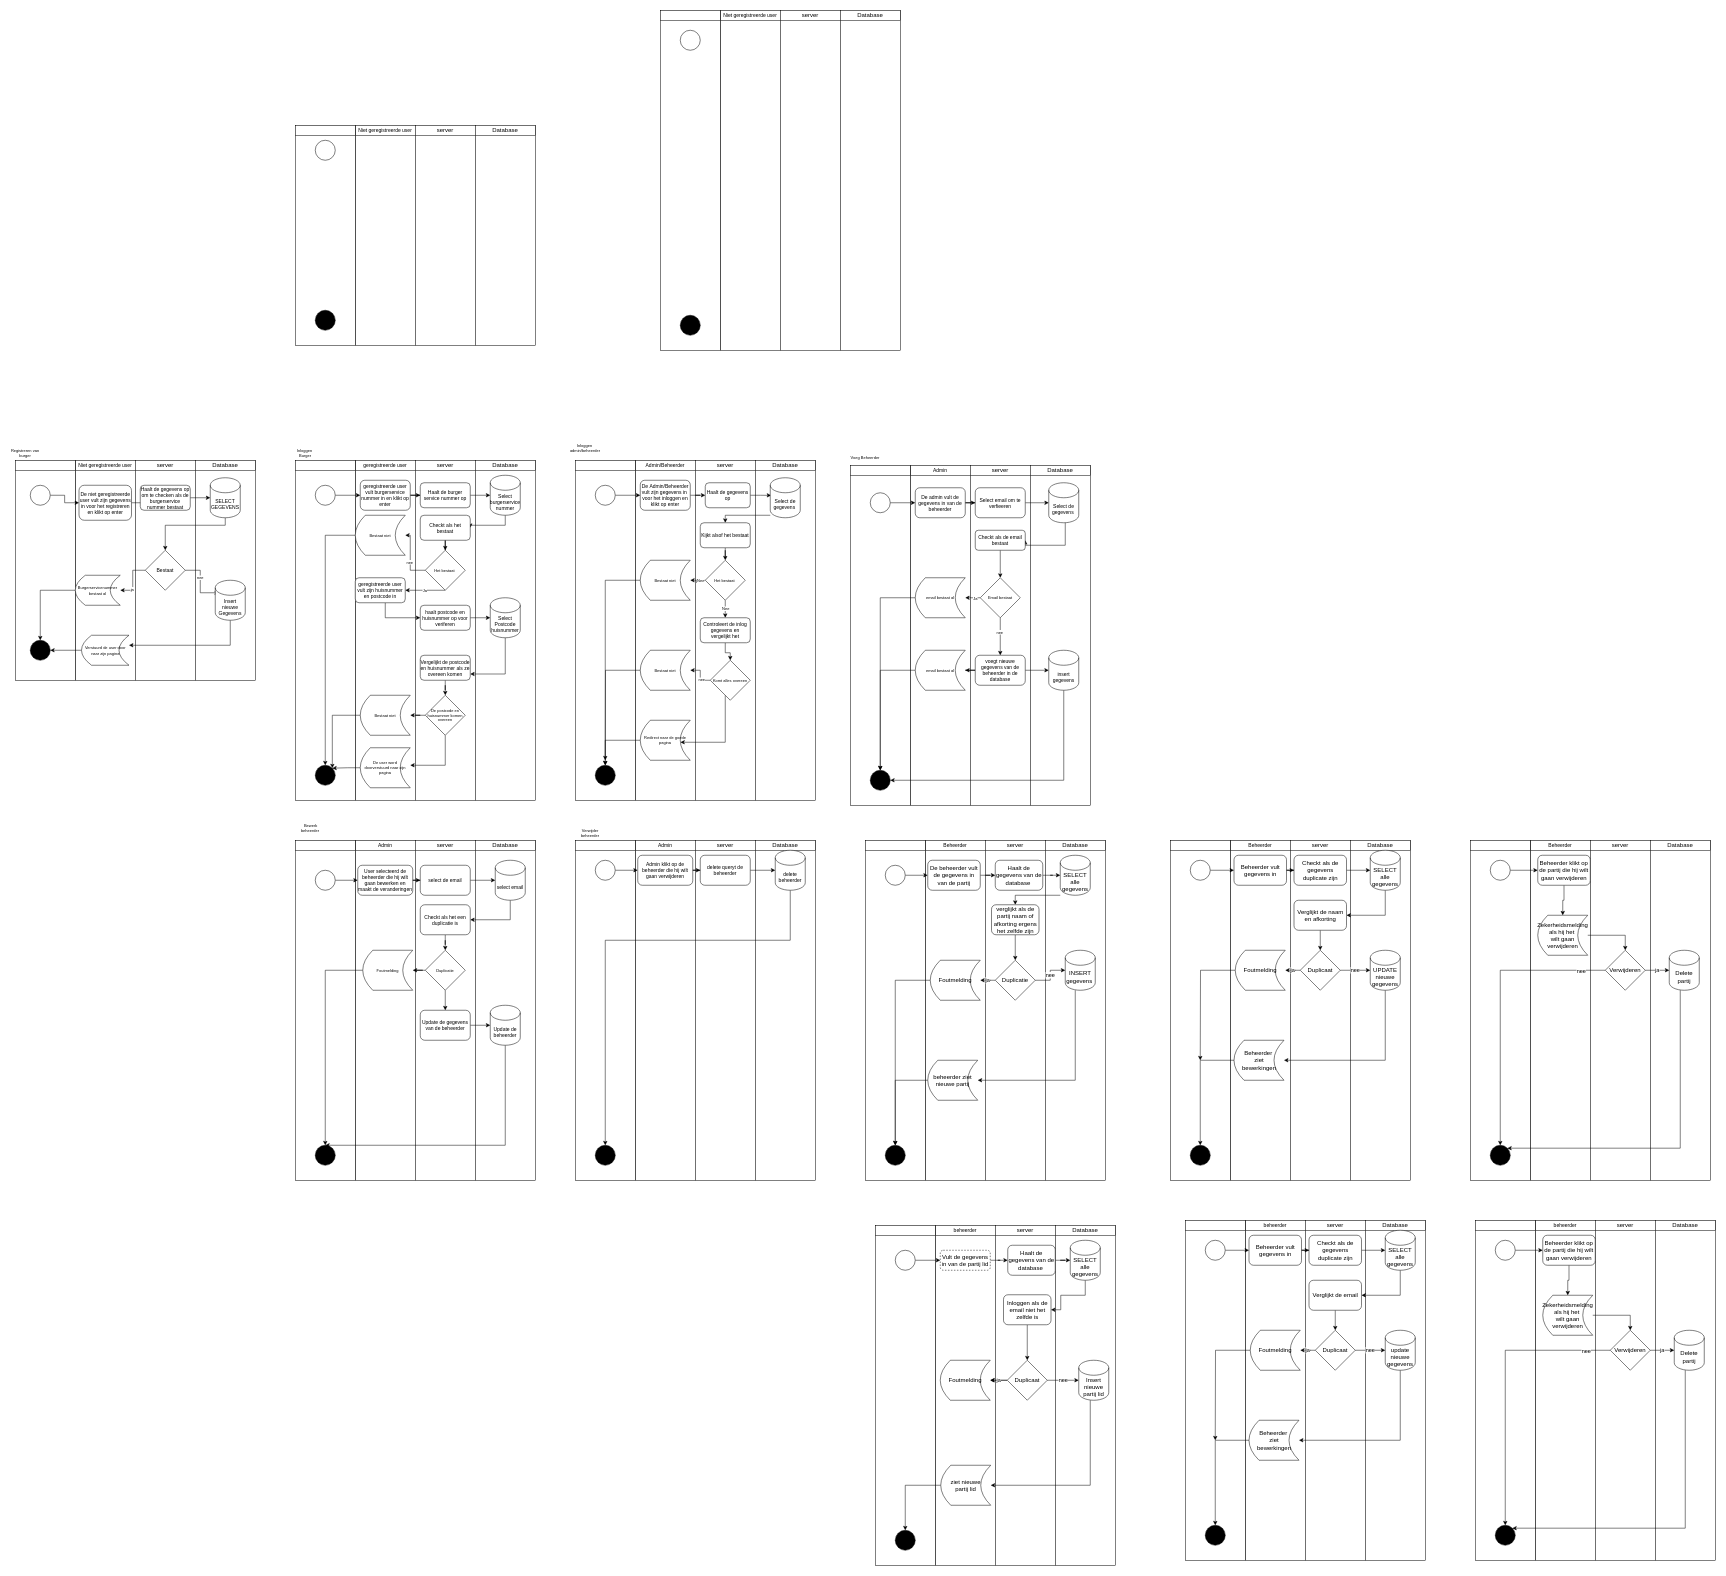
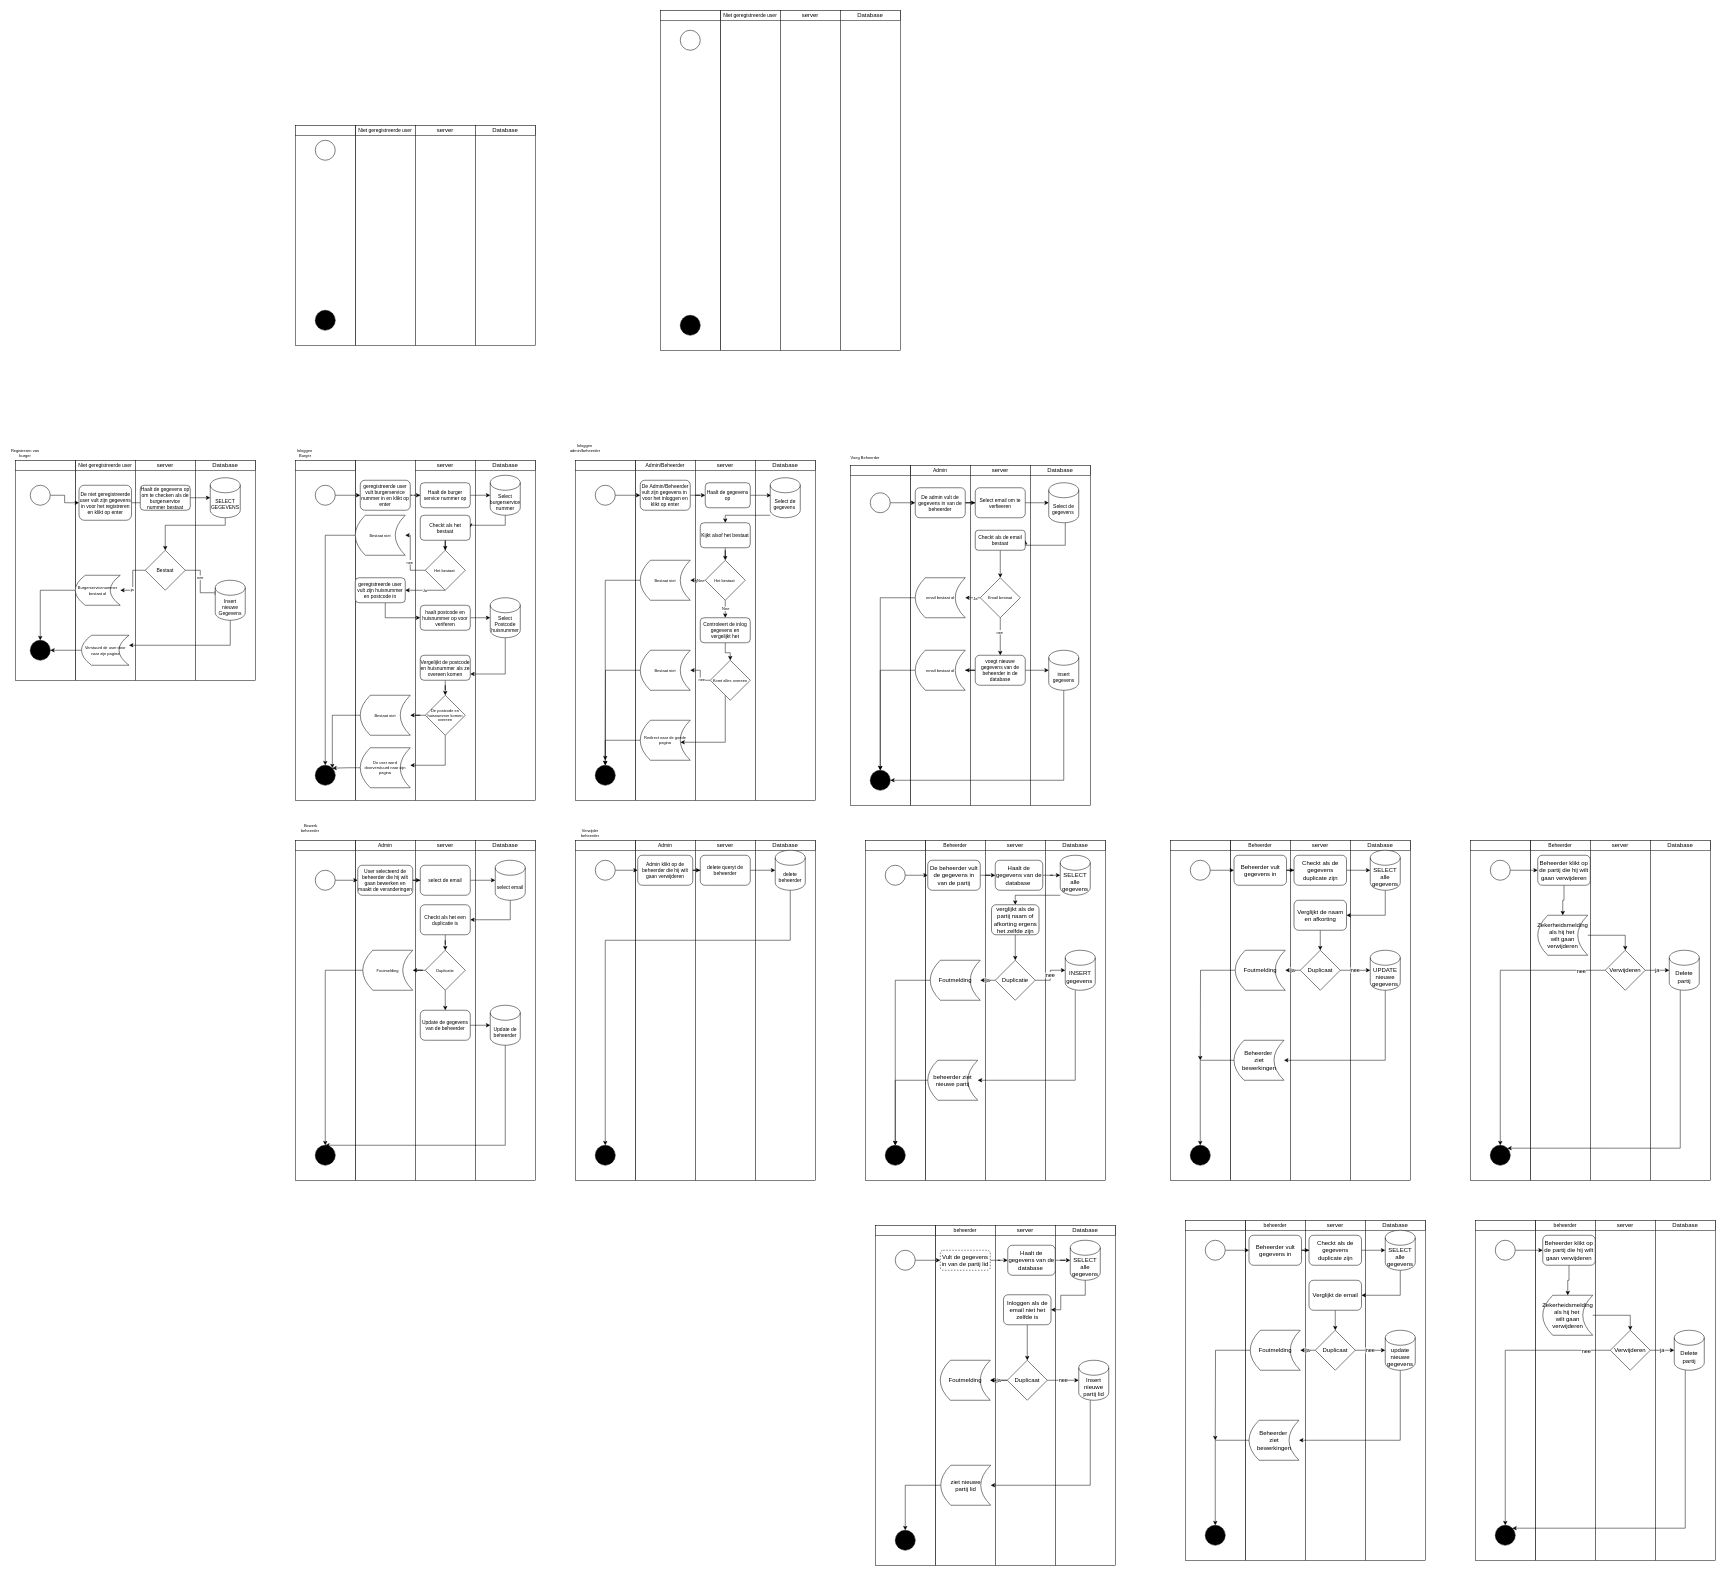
node "geregistreerde user": removed
edge "geregistreerde user vult burgerservice nummer in en klikt op enter" -> "Haalt de burger service nummer op": style solid -> dashed
